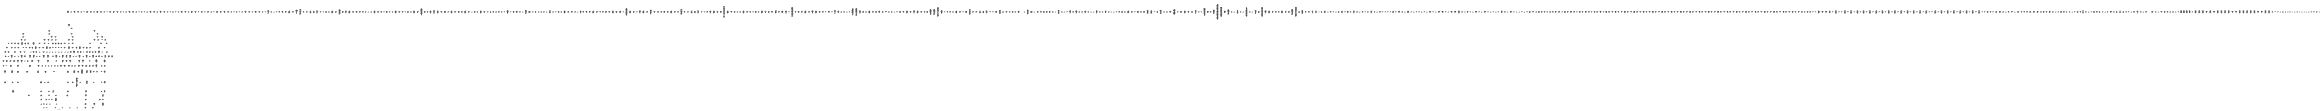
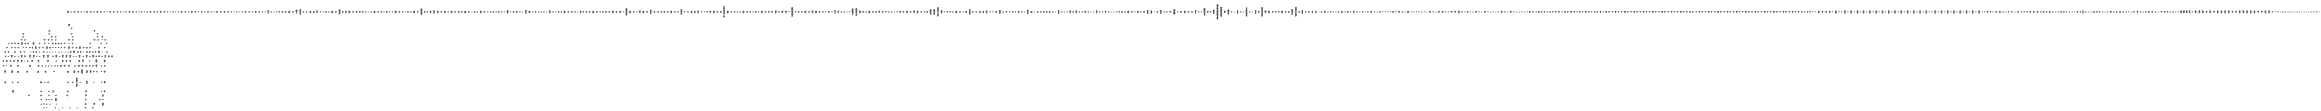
node "# 0x1fcd PUSHX Data PUSHX Data JUMP": added
node "# 0x38dd JUMPDEST PUSHX Data PUSHX Data PUSHX Data JUMP": added
node "# 0x2ade PUSHX Data PUSHX Data JUMP": removed
